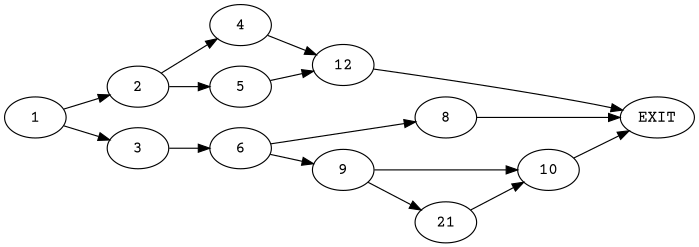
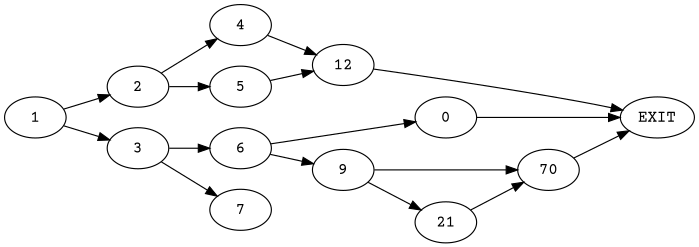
node "8": label "8" -> "0"
node "10": label "10" -> "70"
node "7": added
